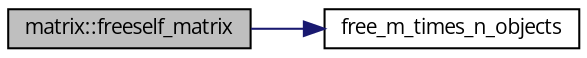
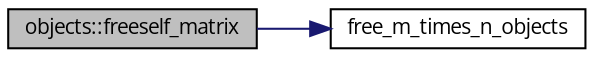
node "matrix::freeself_matrix": label "matrix::freeself_matrix" -> "objects::freeself_matrix"
